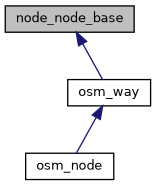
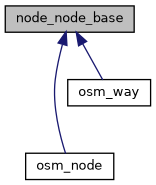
edge "osm_node" -> "osm_way": now "osm_node" -> "node_node_base"
